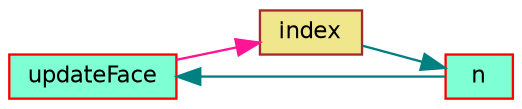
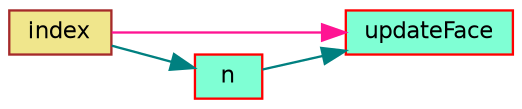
edge "updateFace" -> "index": reversed
